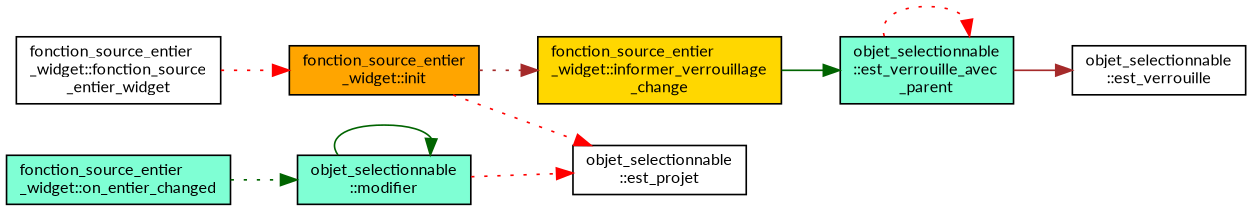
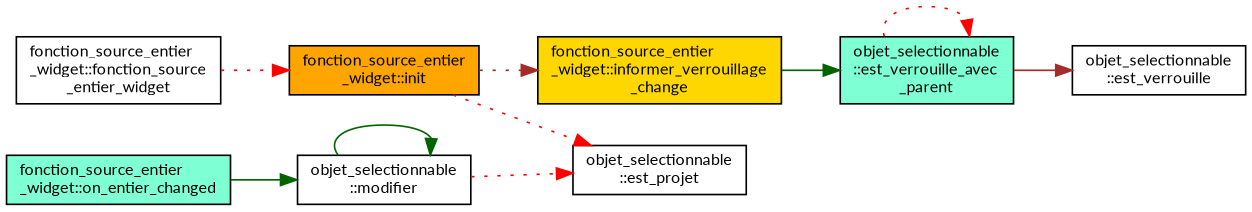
edge "fonction_source_entier _widget::on_entier_changed" -> "objet_selectionnable ::modifier": style dotted -> solid
node "objet_selectionnable ::modifier": fillcolor aquamarine -> white
